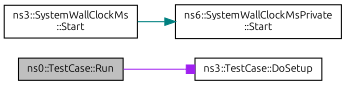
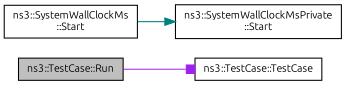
node "ns6::SystemWallClockMsPrivate ::Start": label "ns6::SystemWallClockMsPrivate ::Start" -> "ns3::SystemWallClockMsPrivate ::Start"
node "ns0::TestCase::Run": label "ns0::TestCase::Run" -> "ns3::TestCase::Run"
node "ns3::TestCase::DoSetup": label "ns3::TestCase::DoSetup" -> "ns3::TestCase::TestCase"
